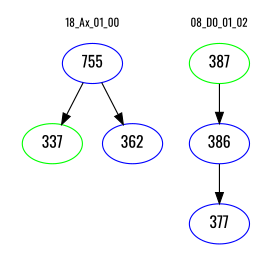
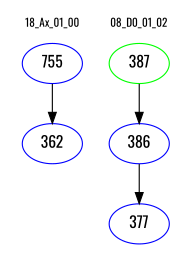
node "337": removed
